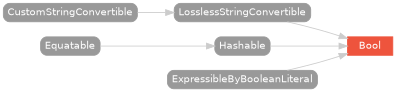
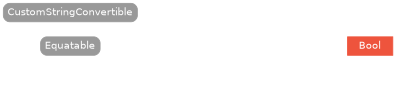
node "LosslessStringConvertible": removed
node "Hashable": removed
node "ExpressibleByBooleanLiteral": removed
